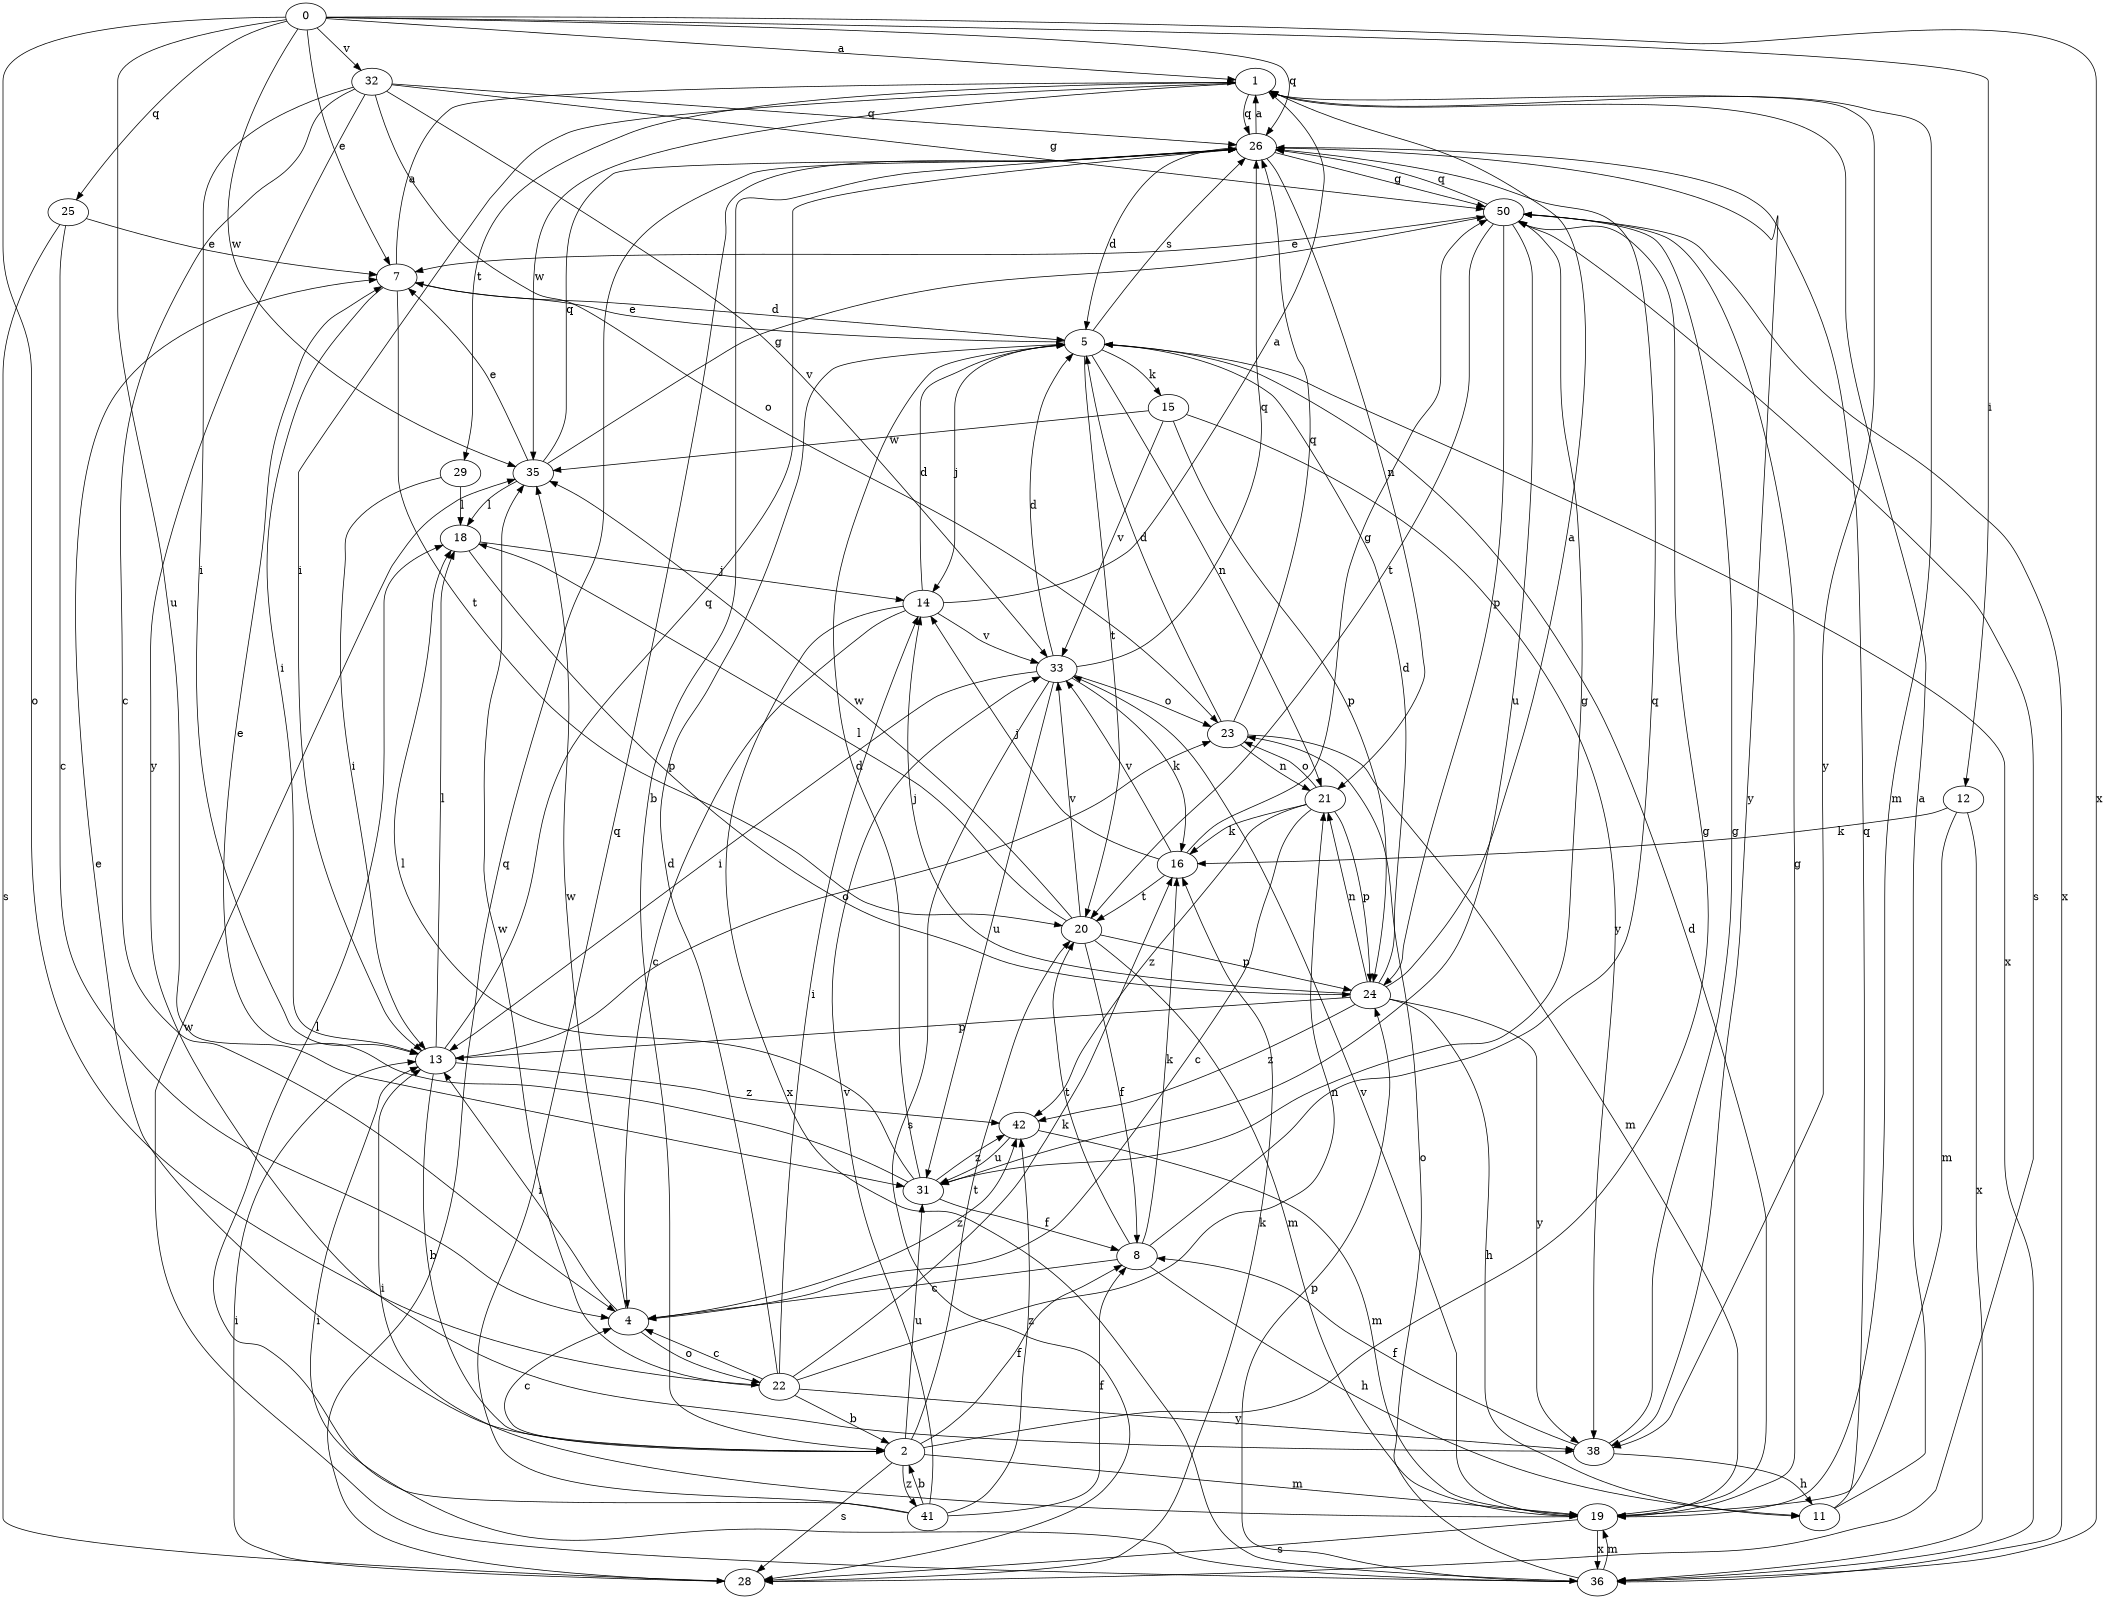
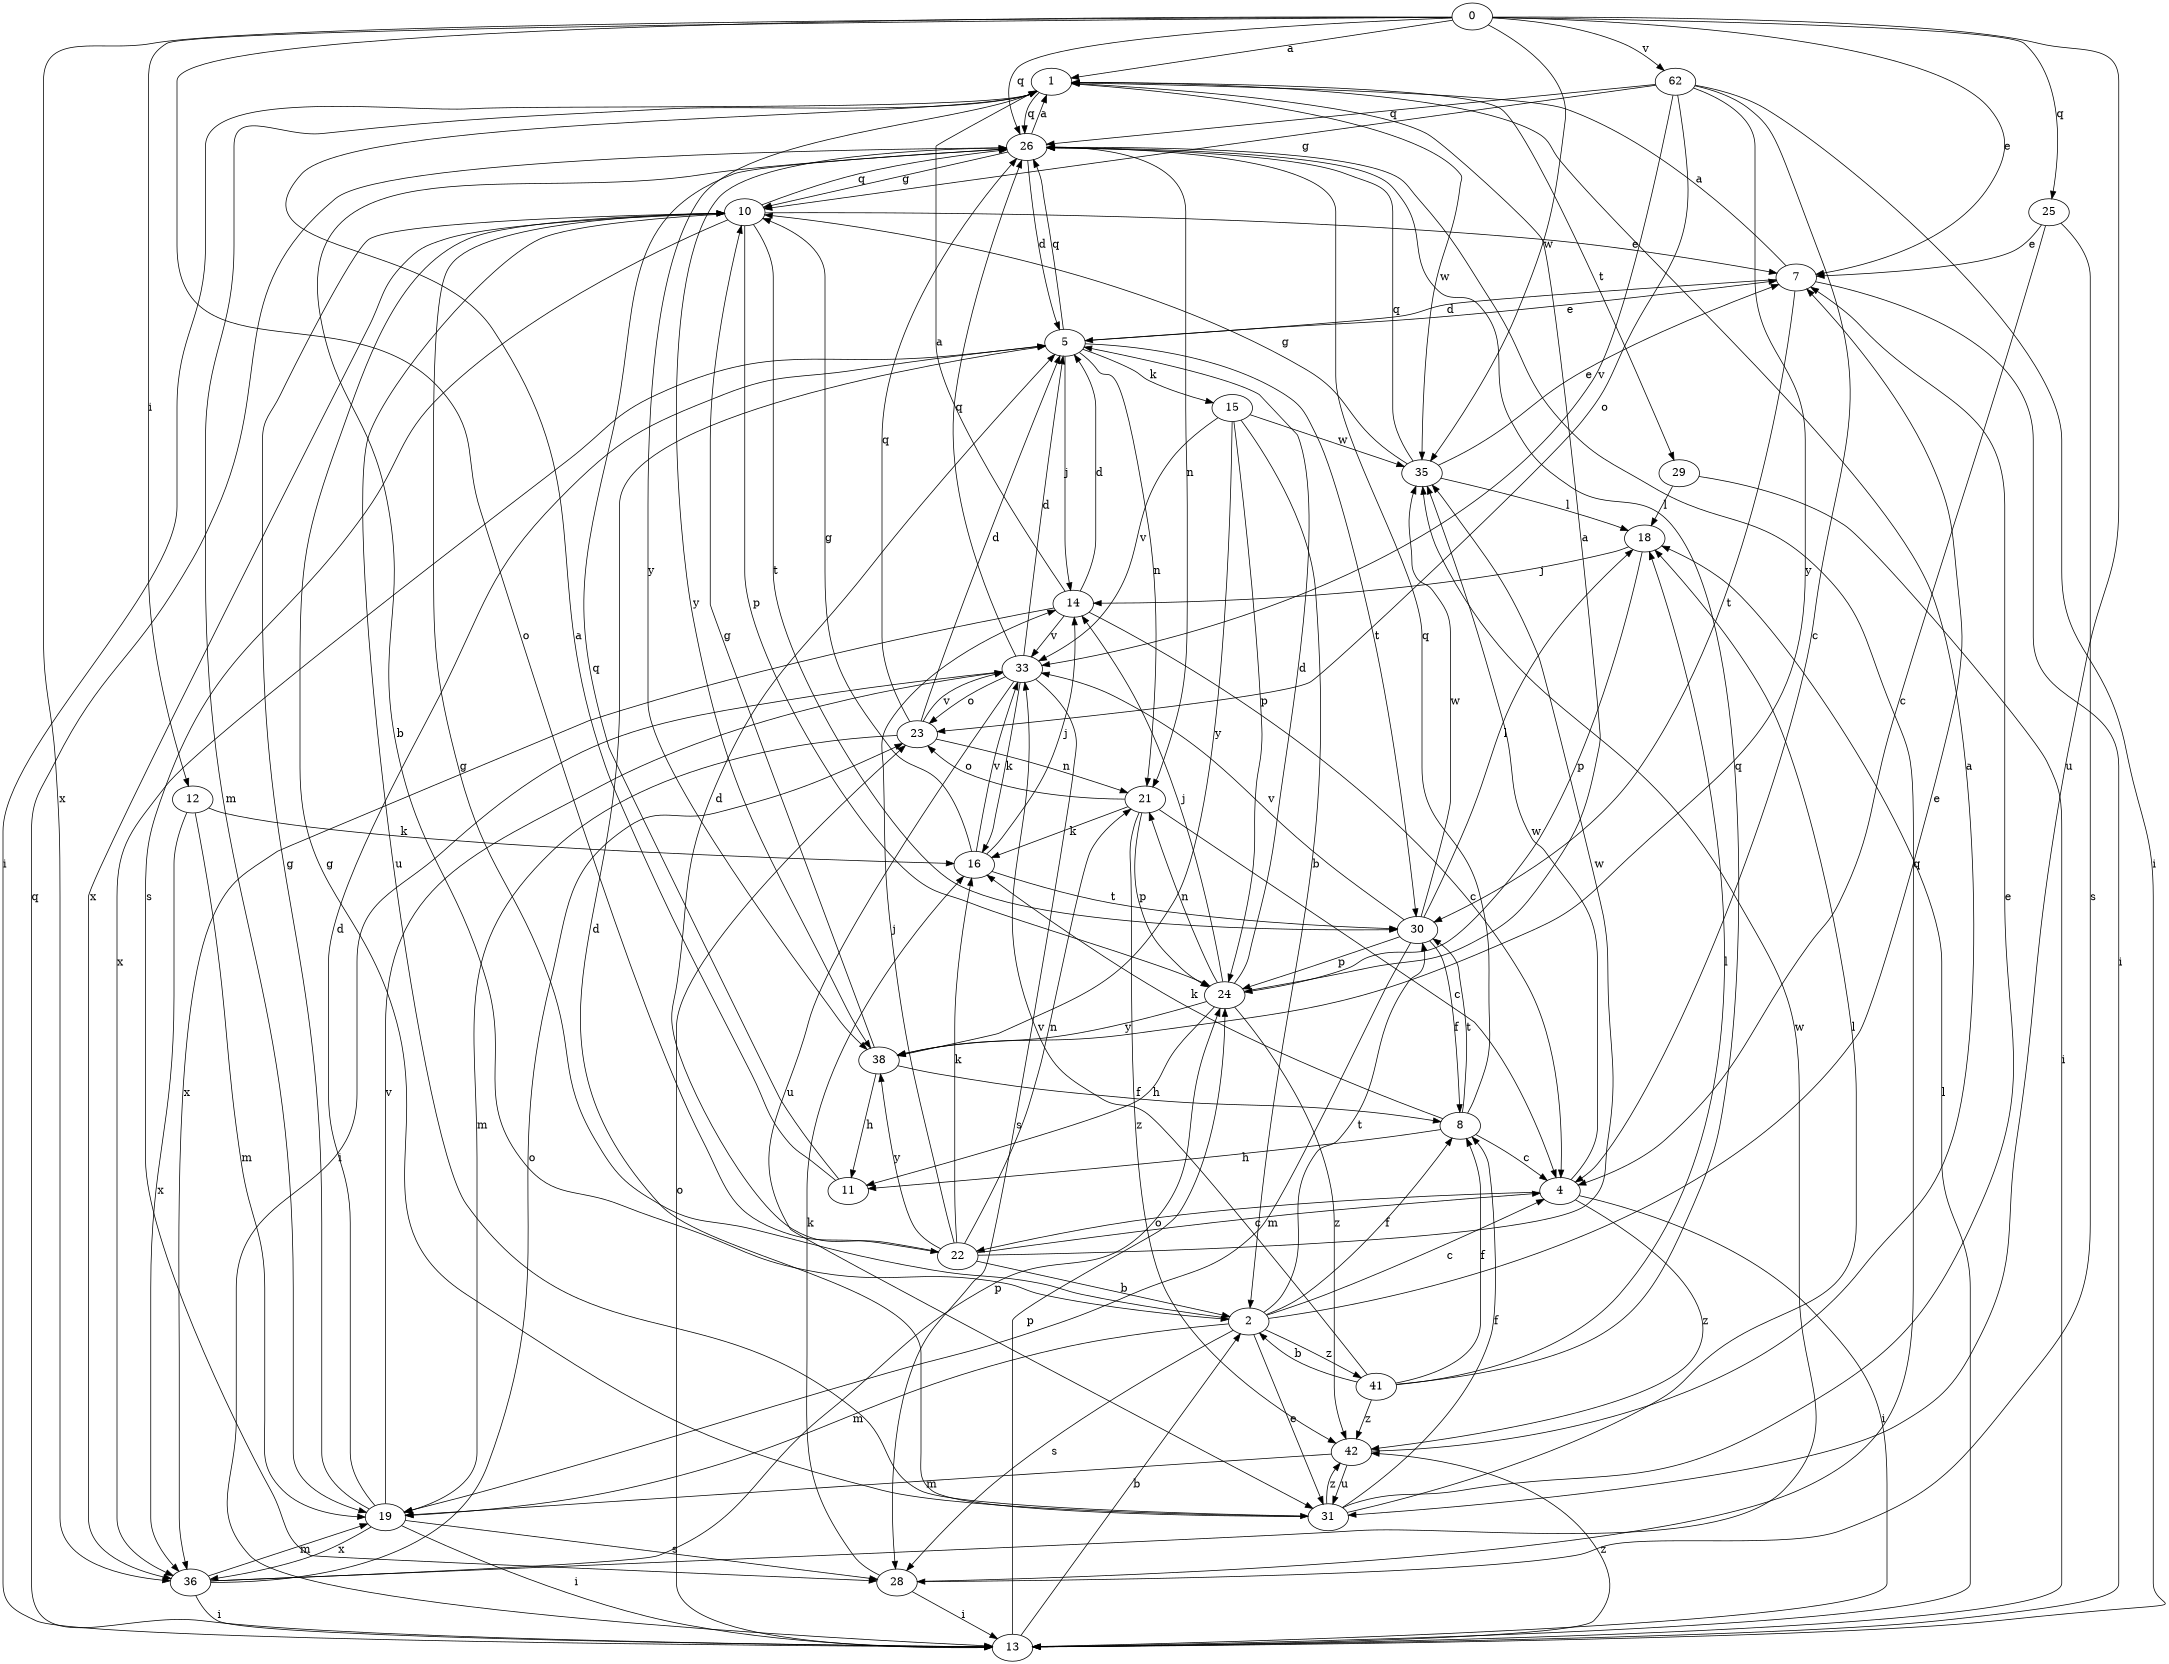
node "32": label "32" -> "62"
node "50": label "50" -> "10"
edge "5" -> "26": label "s" -> "q"
edge "42" -> "1": added, label "a"
edge "23" -> "33": added, label "v"
edge "15" -> "2": added, label "b"
node "20": label "20" -> "30"
edge "22" -> "14": label "i" -> "j"
edge "24" -> "13": reversed
edge "2" -> "31": label "u" -> "e"
